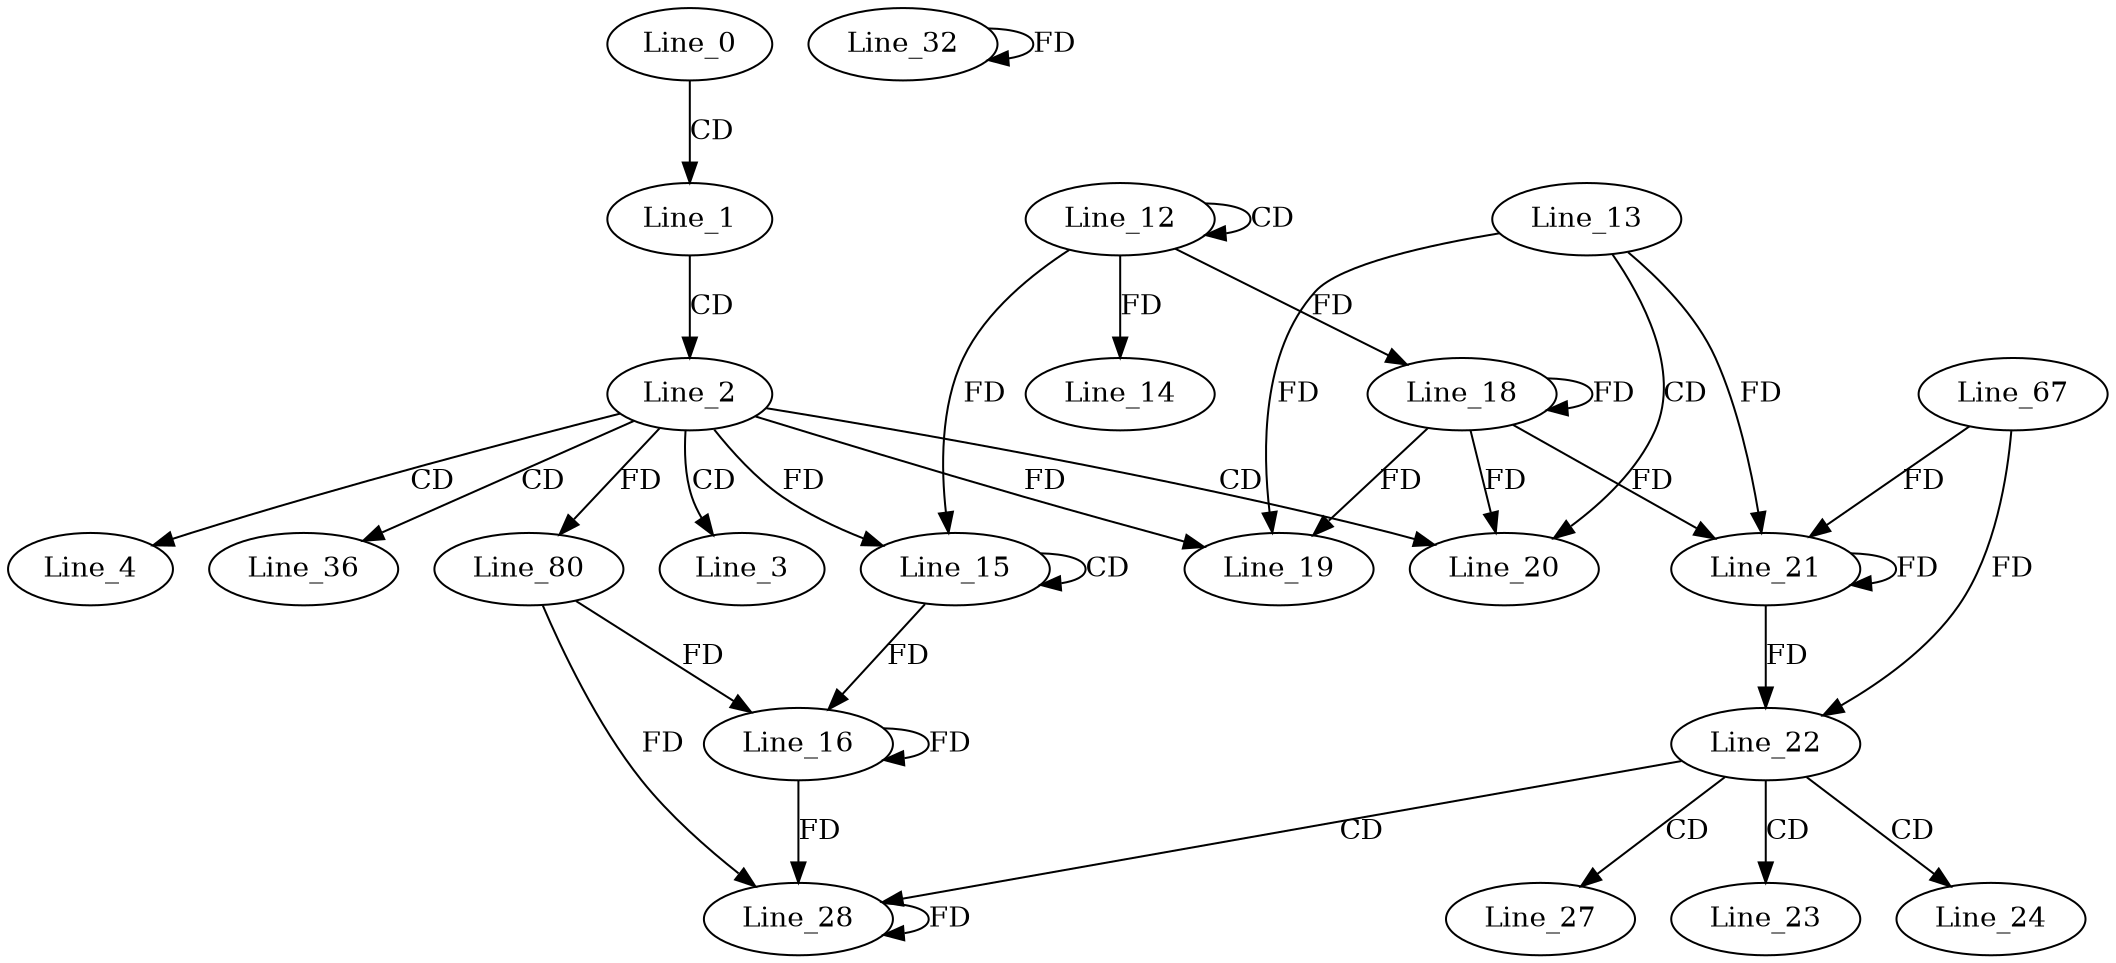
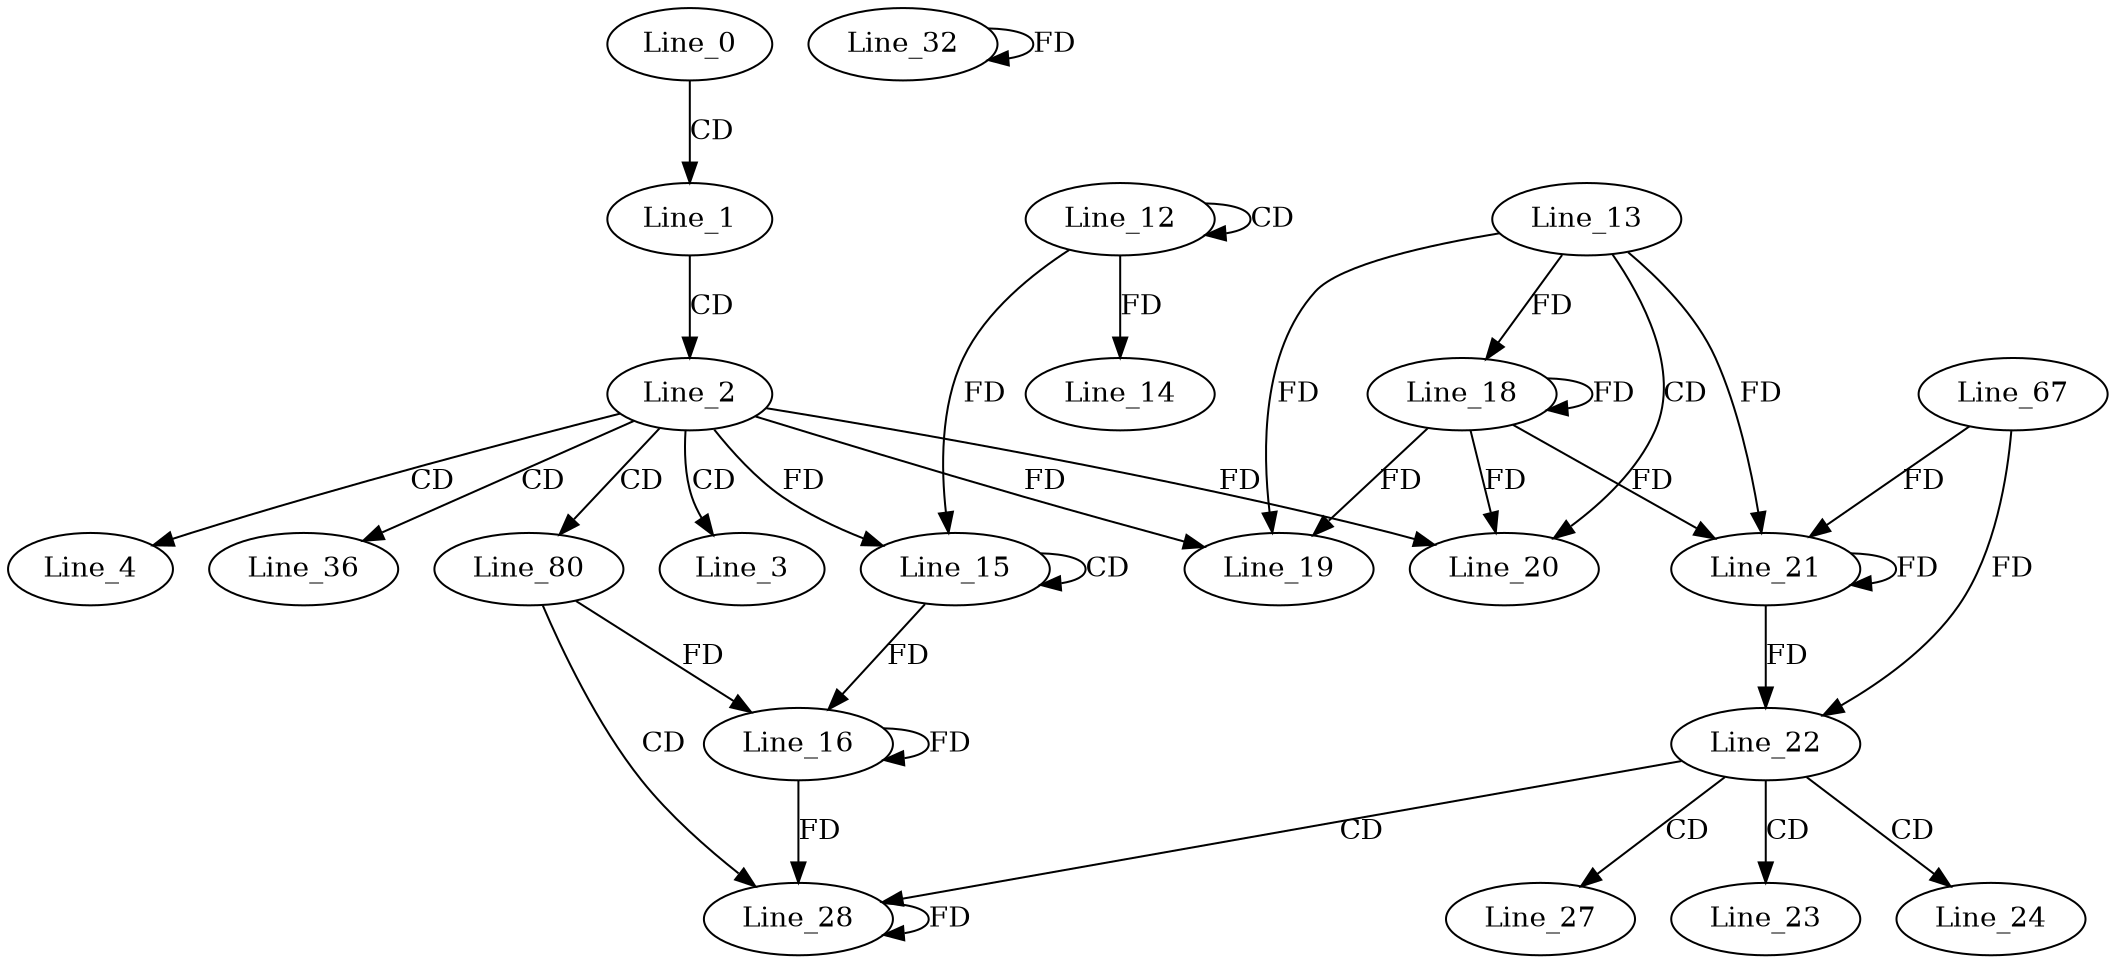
edge "Line_12" -> "Line_18": now "Line_13" -> "Line_18"
edge "Line_2" -> "Line_80": label "FD" -> "CD"
edge "Line_2" -> "Line_20": label "CD" -> "FD"
edge "Line_80" -> "Line_28": label "FD" -> "CD"
